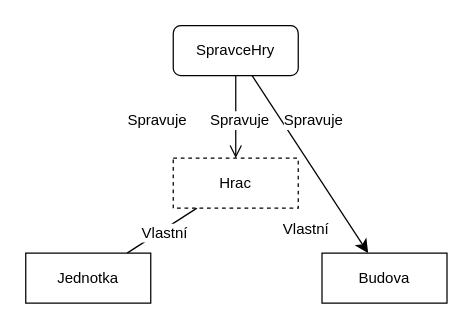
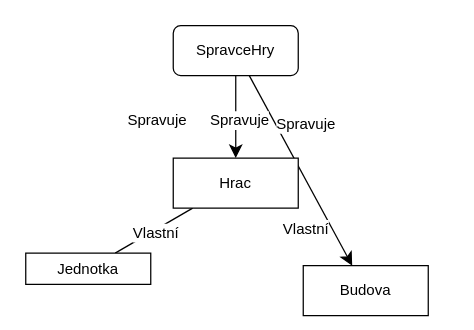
edge "SpravceHry" -> "Hrac": arrowhead open -> classic
node "Hrac": style dashed -> solid
node "Jednotka": size 125x50 -> 125x31
node "Budova": moved (384, 278) -> (366, 291)
